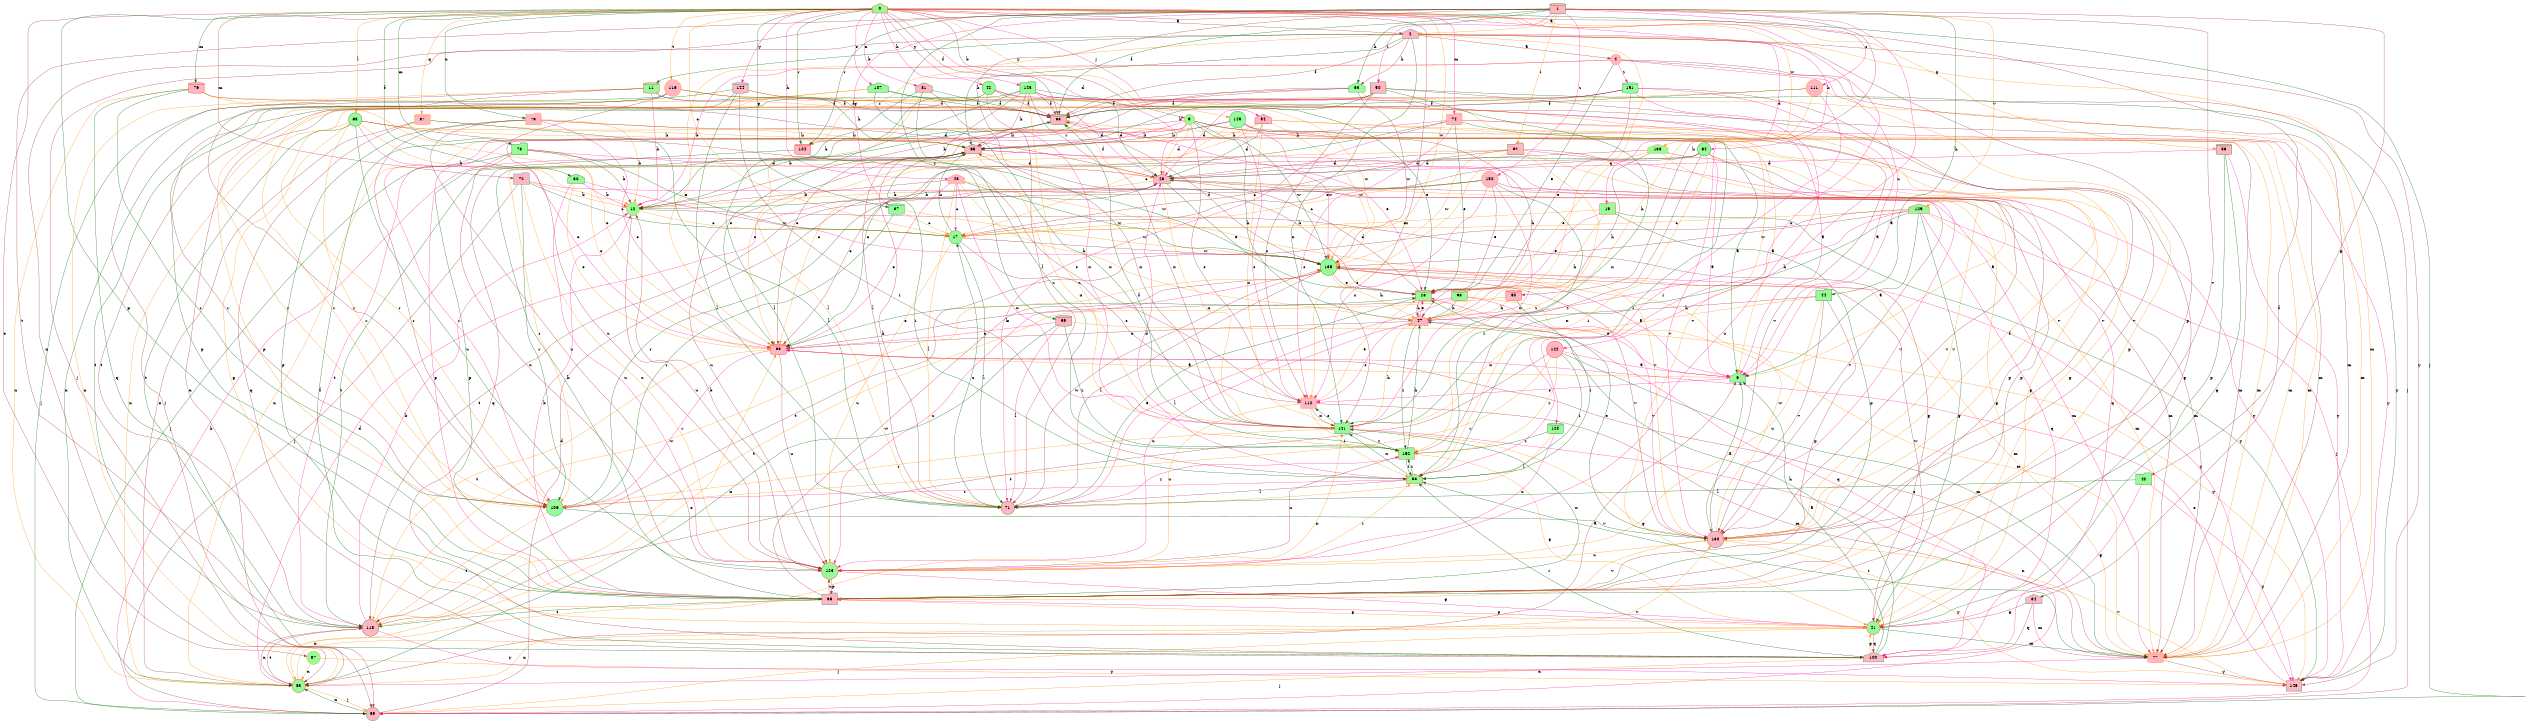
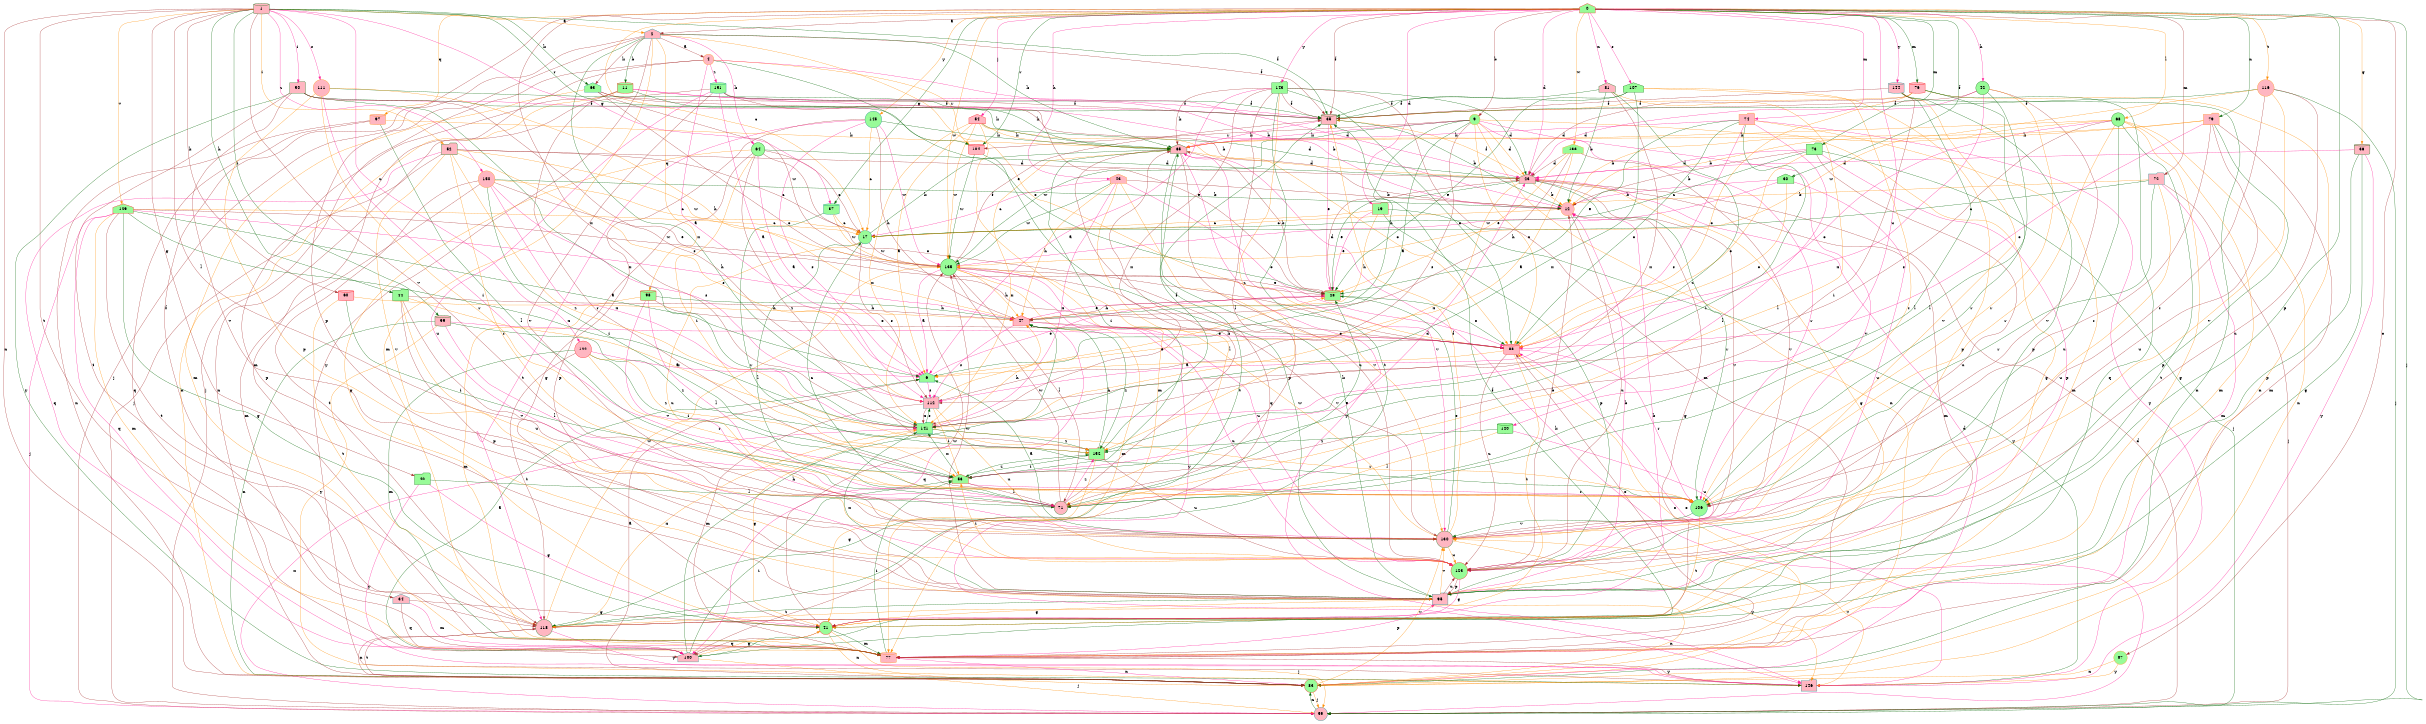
node "12": fillcolor palegreen -> lightpink
node "112": color darkorange -> teal
edge "41" -> "95": now "77" -> "95"
